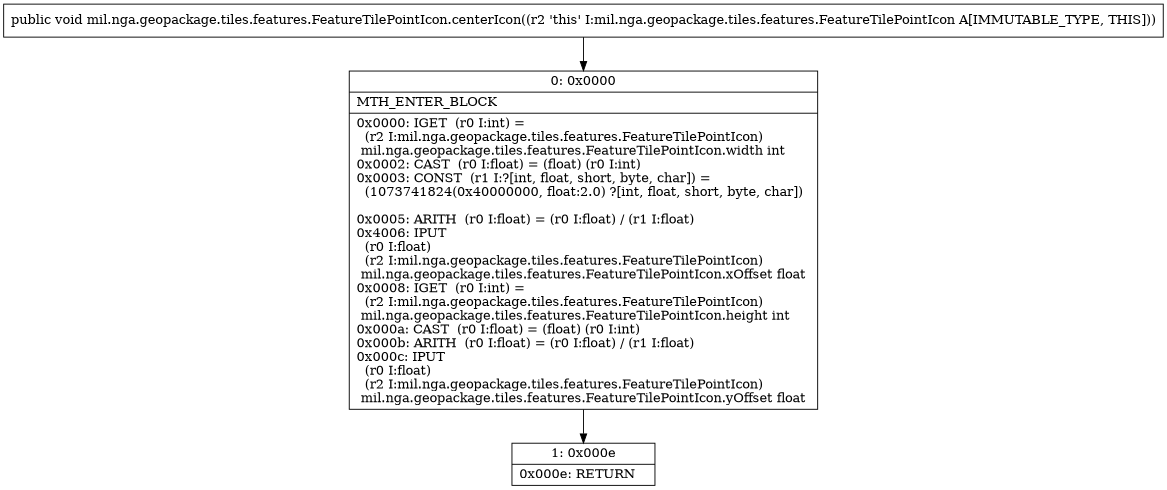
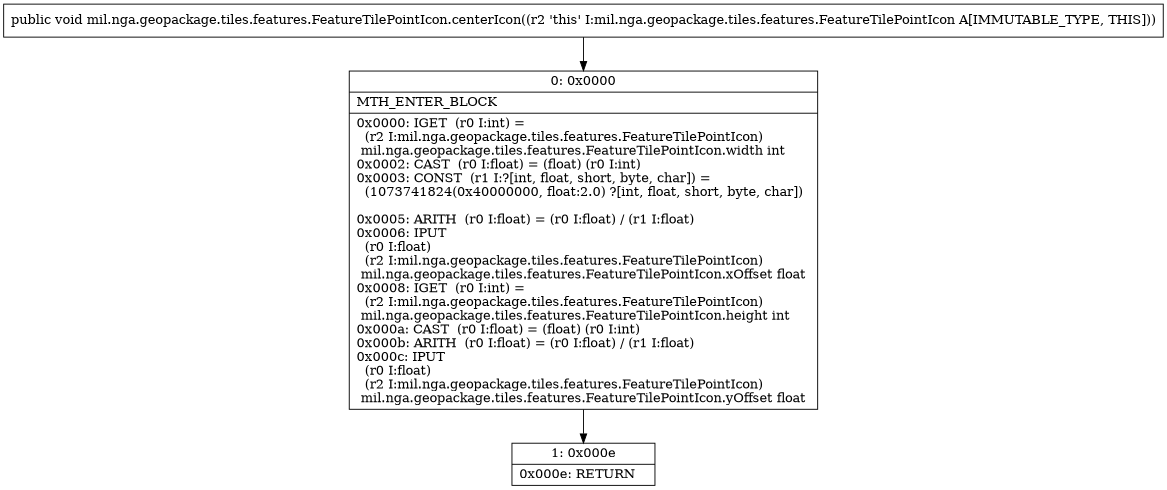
node "0: 0x0000": text "0x4006: IPUT" -> "0x0006: IPUT"
